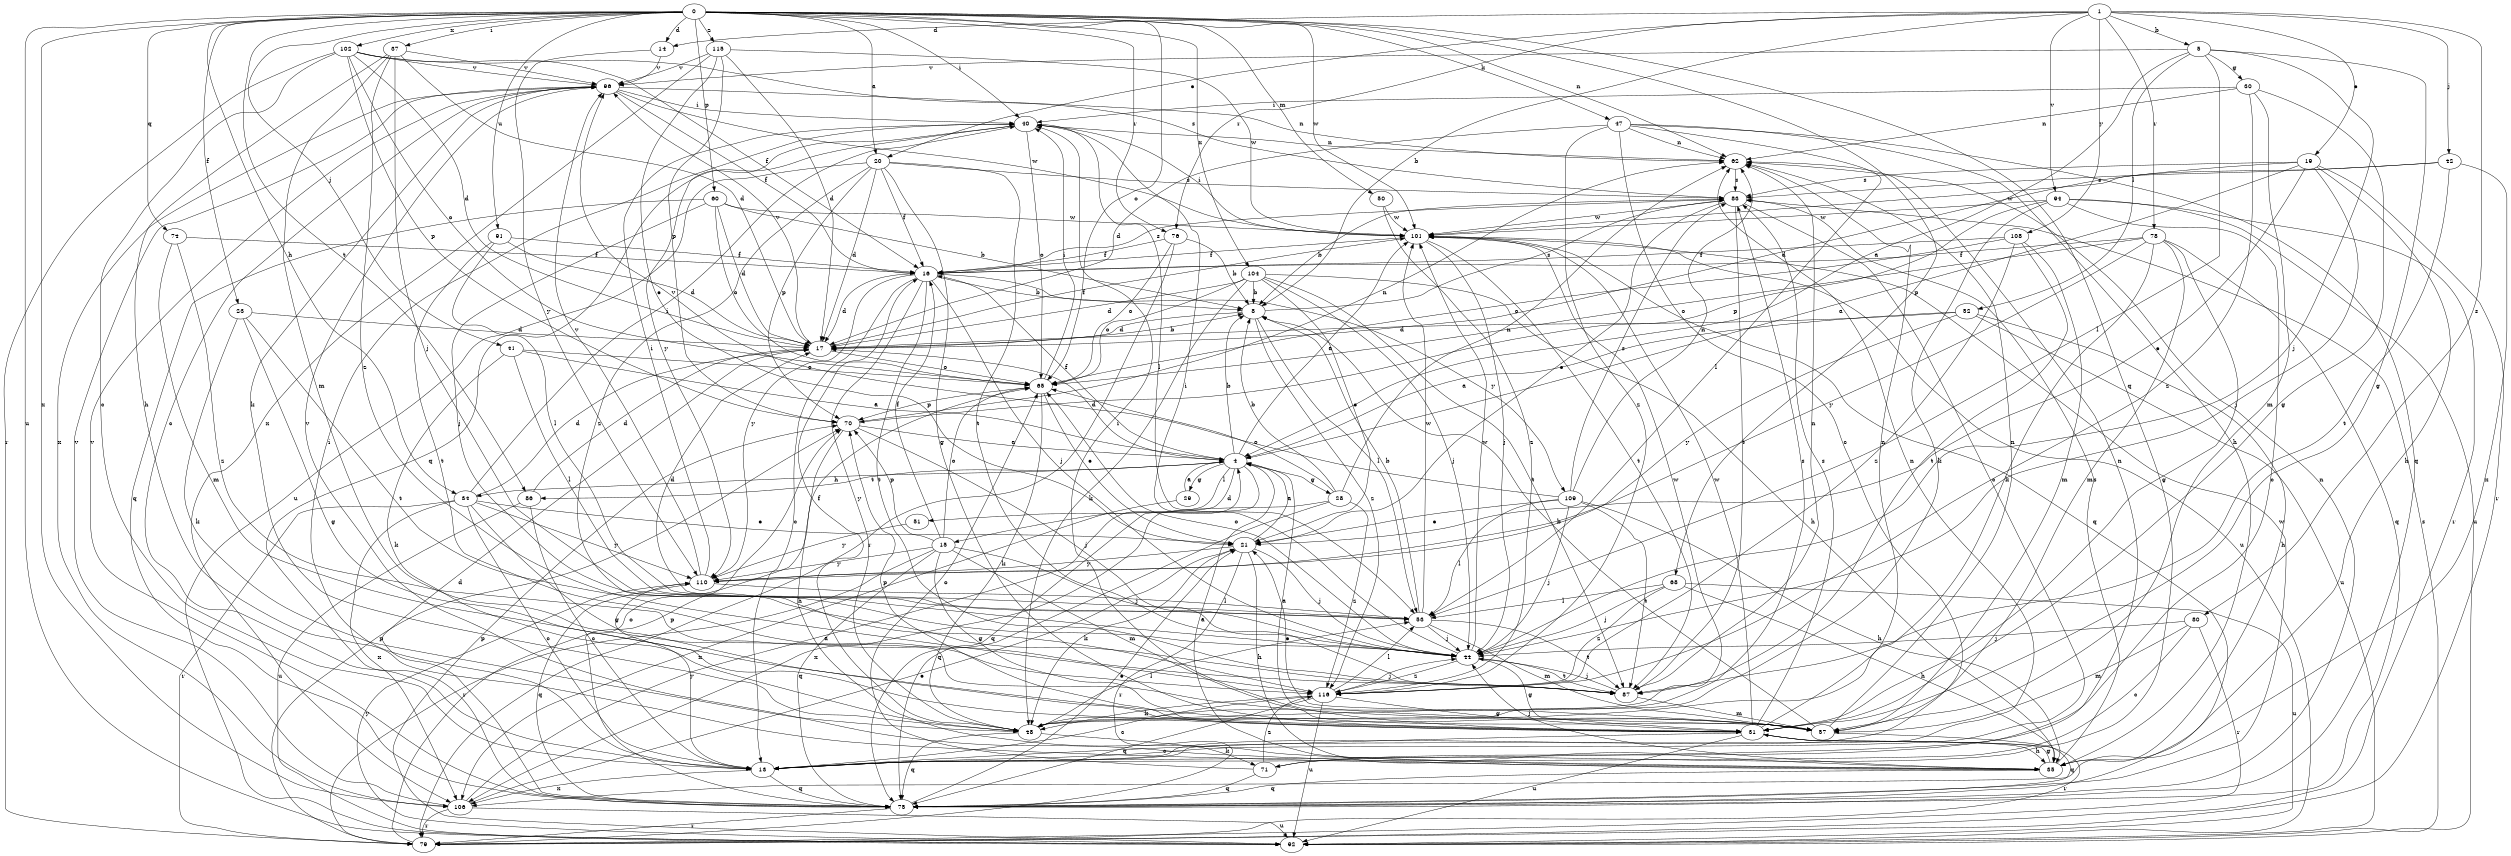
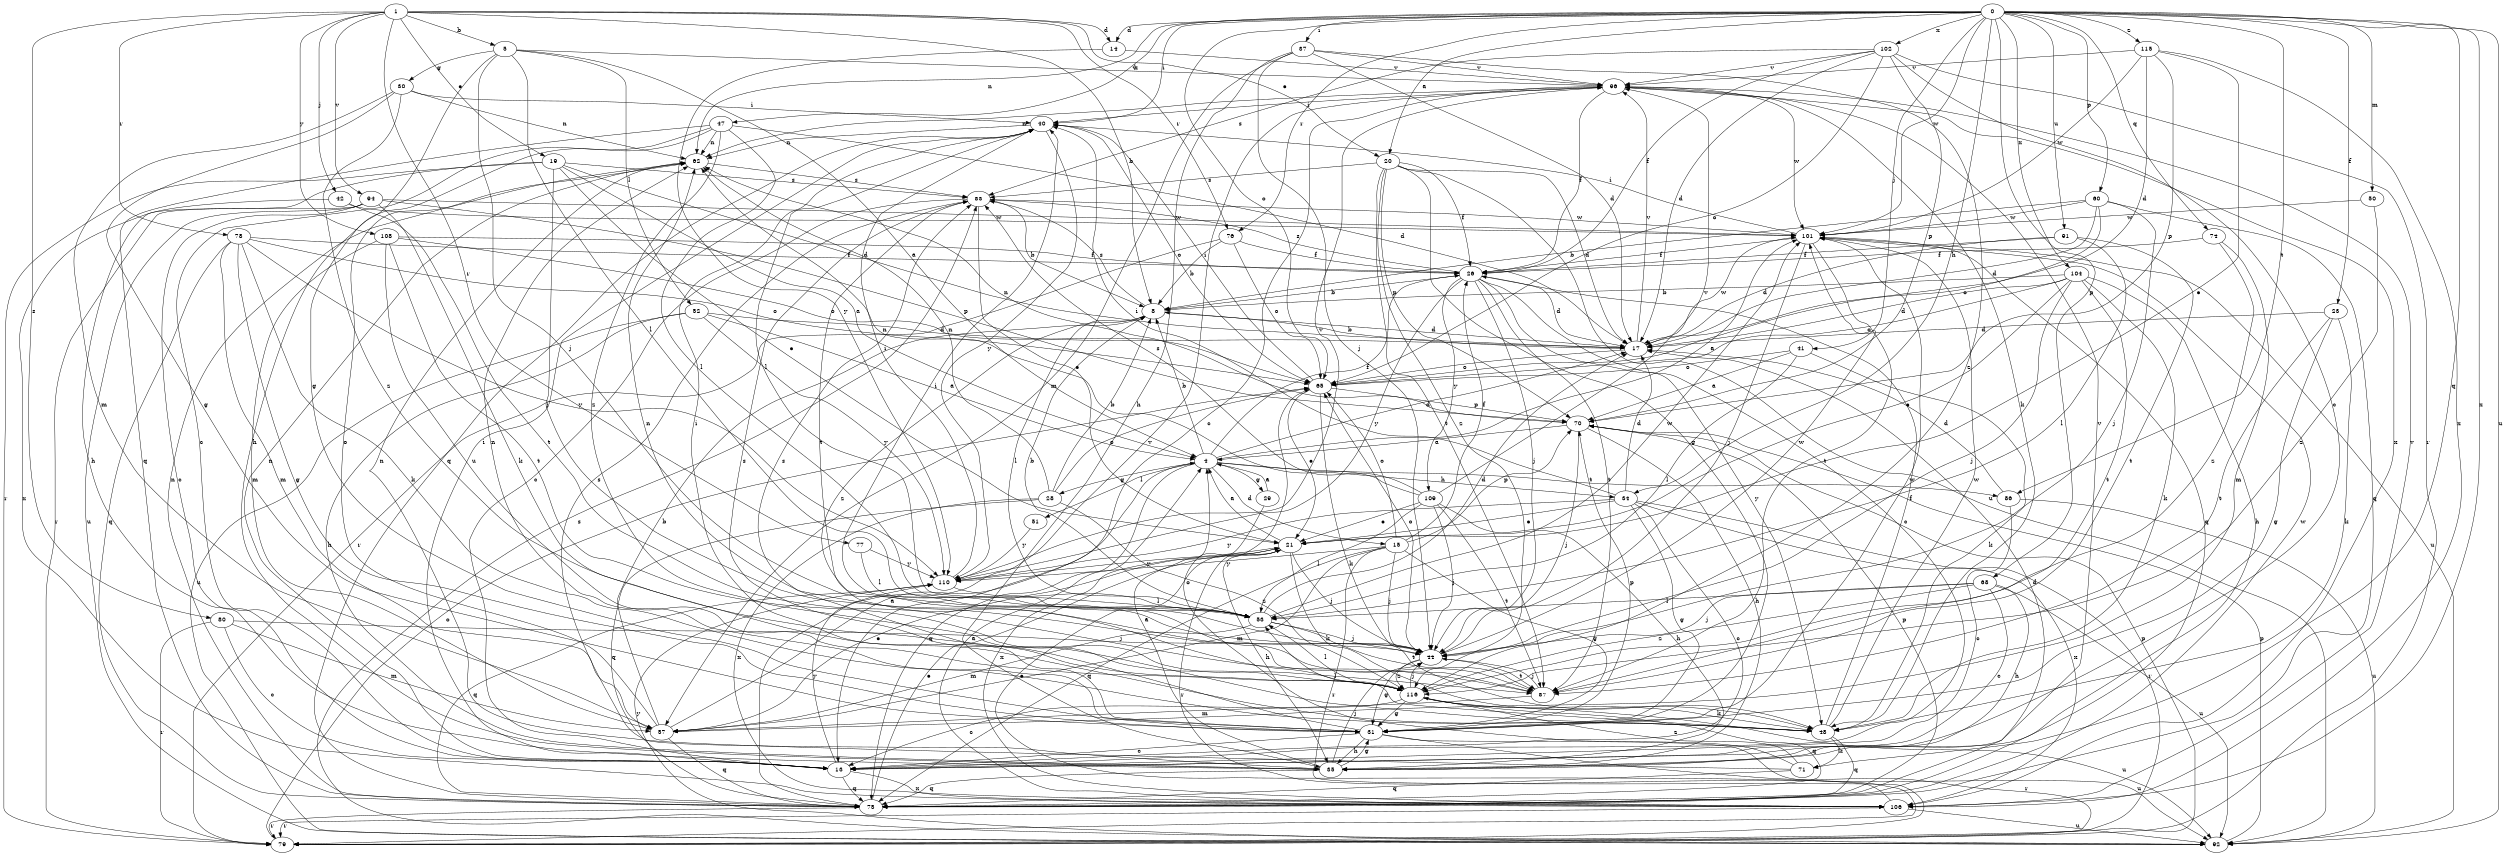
edge "42" -> "83": removed, label "s"
node "16": label "16" -> "26"
edge "17" -> "101": label "f" -> "w"
edge "41" -> "4": now "41" -> "70"
edge "57" -> "62": label "n" -> "o"
edge "108" -> "116": label "z" -> "u"
node "77": added
edge "68" -> "13": added, label "c"
